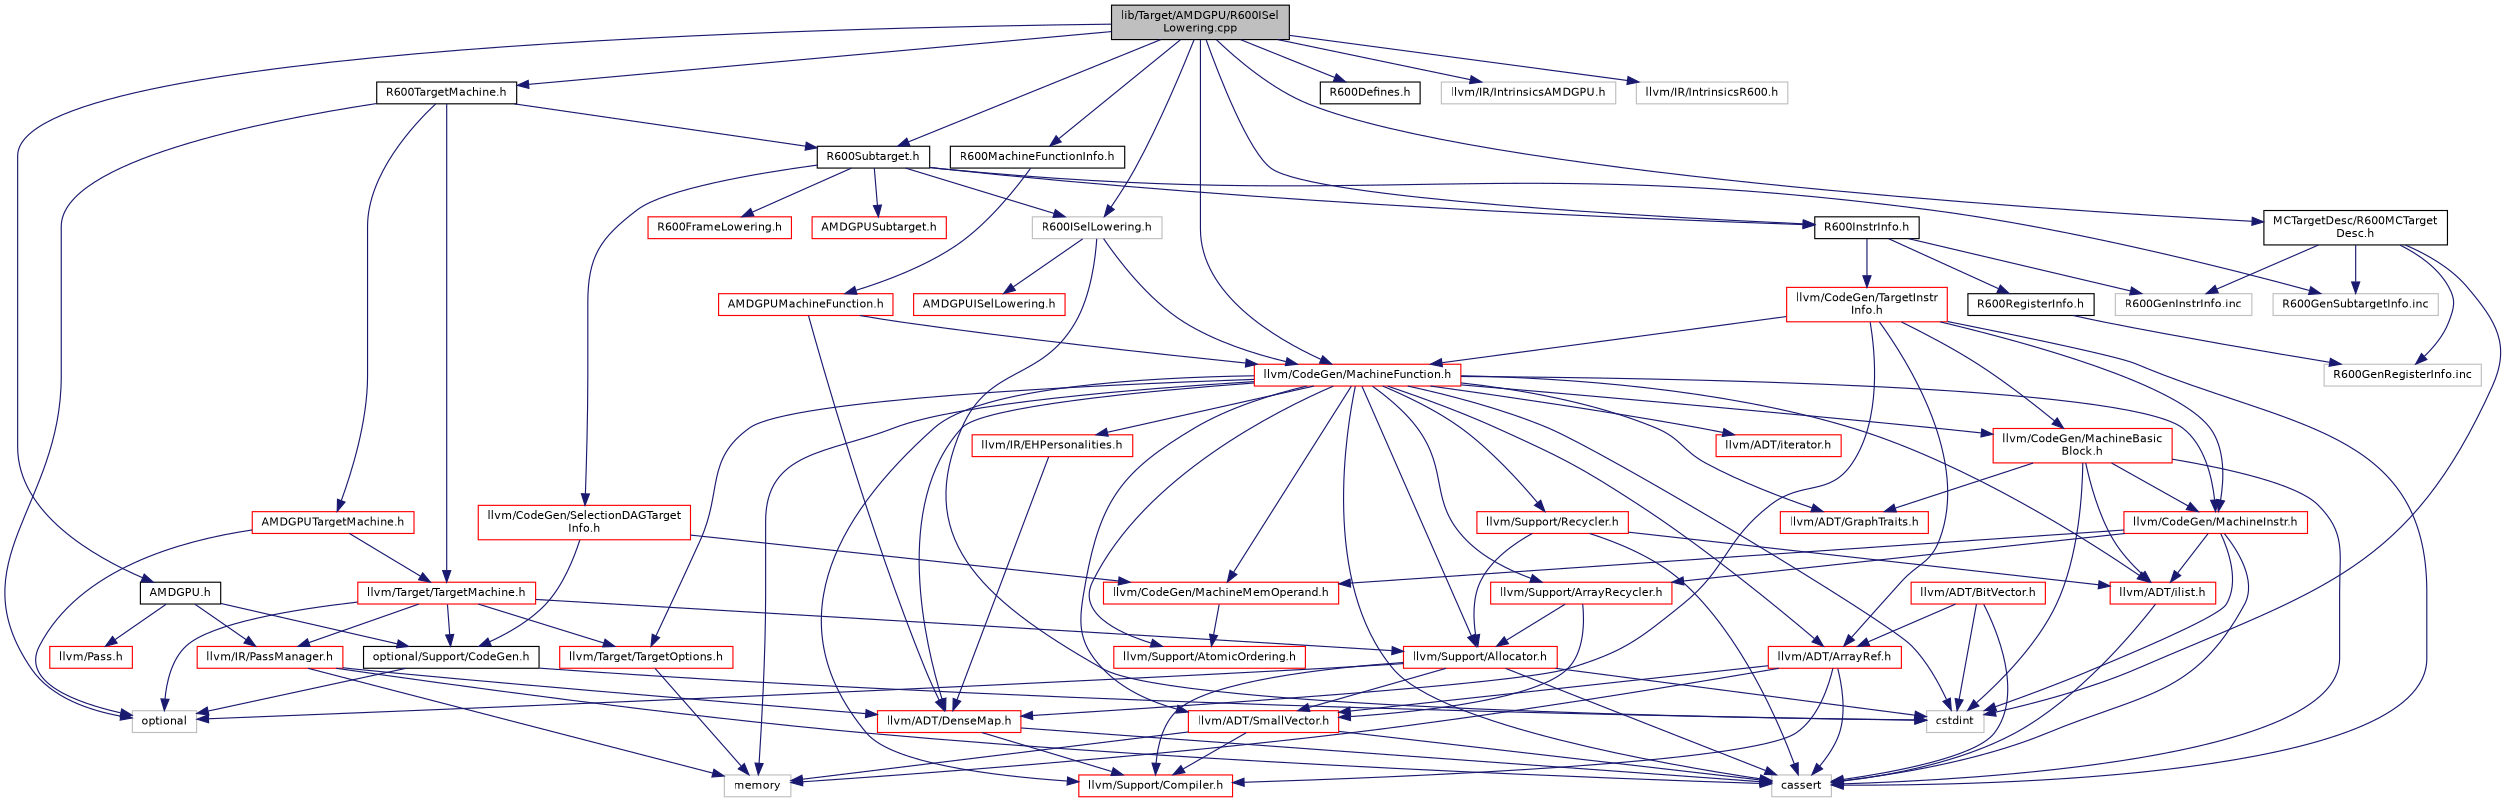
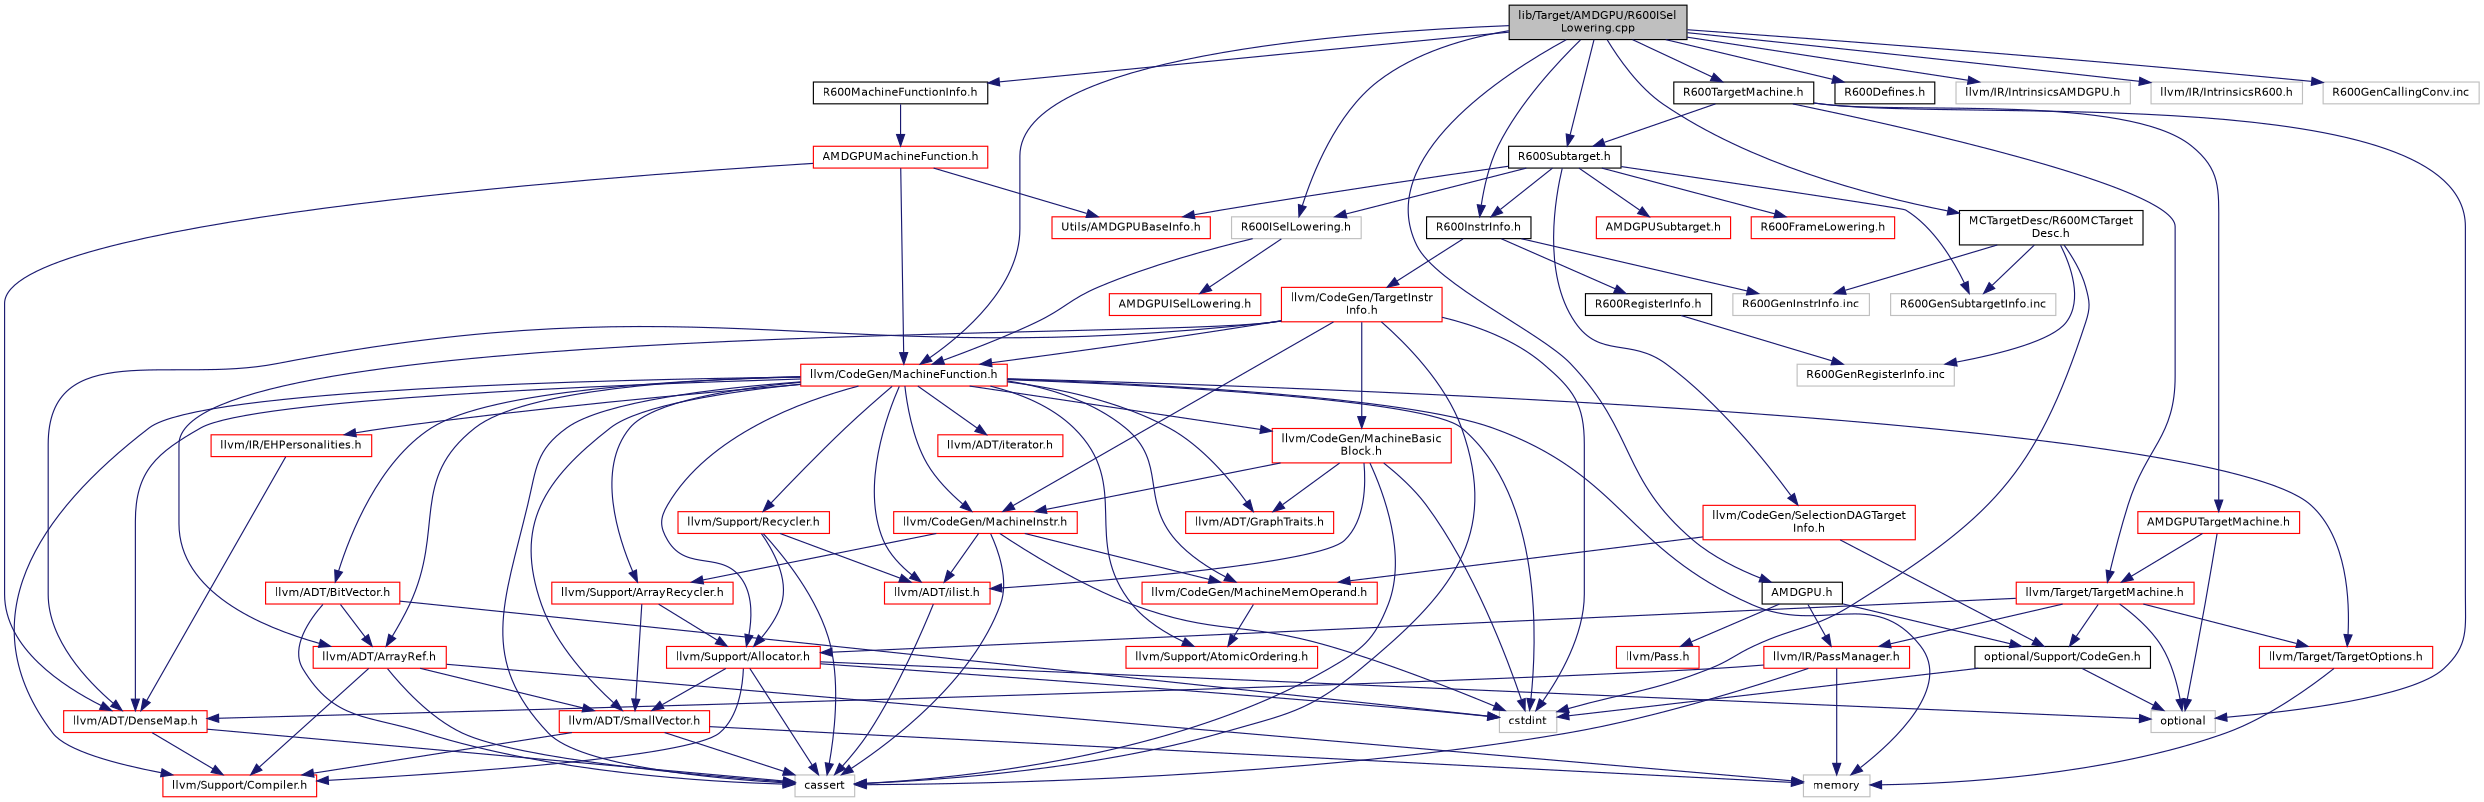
node "R600GenCallingConv.inc": added
node "Utils/AMDGPUBaseInfo.h": added
edge "llvm/CodeGen/MachineFunction.h" -> "llvm/ADT/BitVector.h": added
edge "R600ISelLowering.h" -> "cstdint": now "llvm/CodeGen/TargetInstr Info.h" -> "cstdint"
